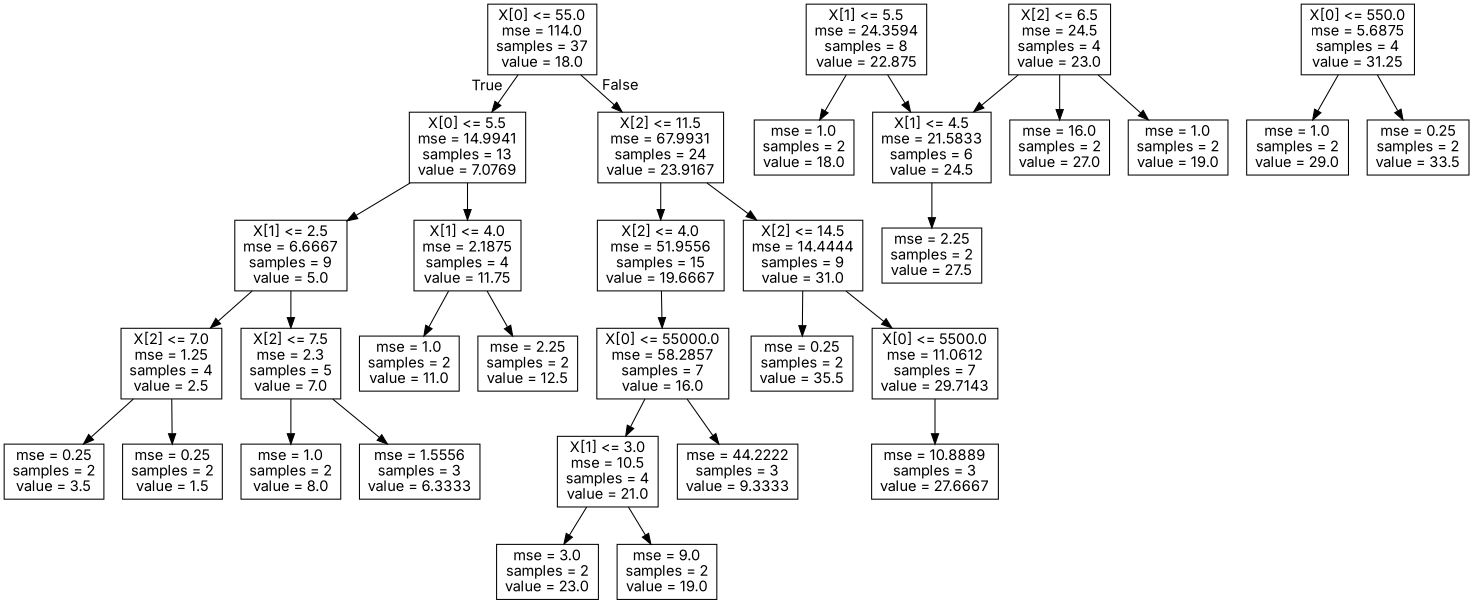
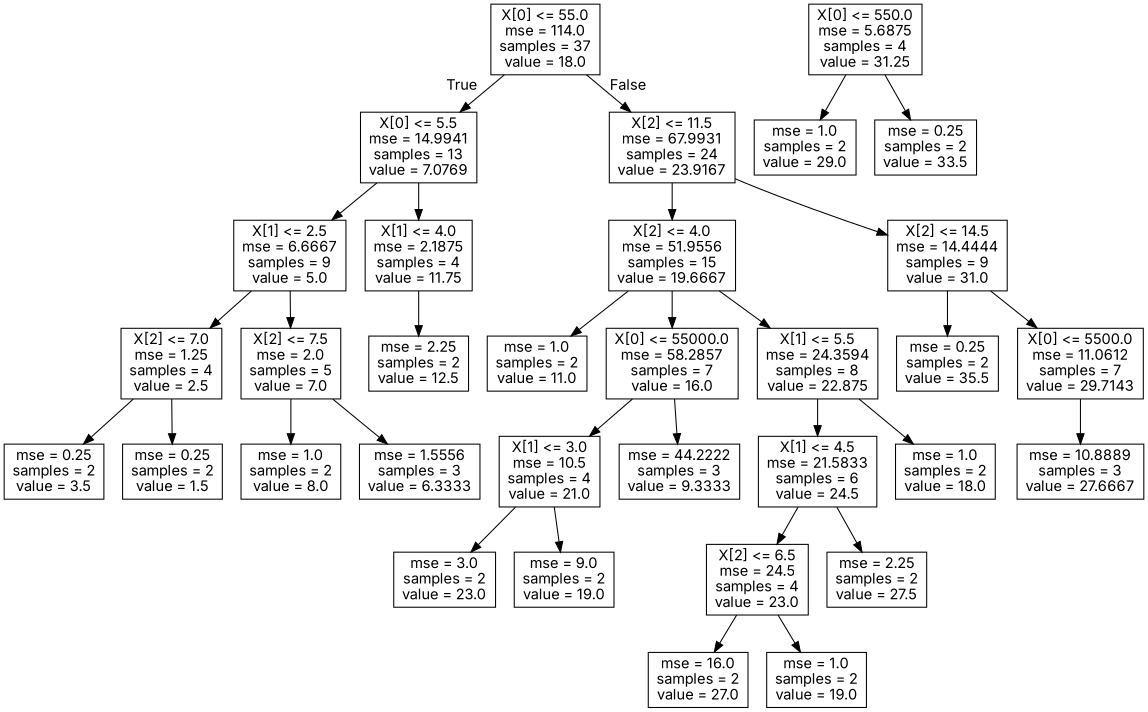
edge "X[2] <= 6.5 mse = 24.5 samples = 4 value = 23.0" -> "X[1] <= 4.5 mse = 21.5833 samples = 6 value = 24.5": reversed
edge "X[2] <= 4.0 mse = 51.9556 samples = 15 value = 19.6667" -> "X[1] <= 5.5 mse = 24.3594 samples = 8 value = 22.875": added
edge "X[1] <= 4.0 mse = 2.1875 samples = 4 value = 11.75" -> "mse = 1.0 samples = 2 value = 11.0": now "X[2] <= 4.0 mse = 51.9556 samples = 15 value = 19.6667" -> "mse = 1.0 samples = 2 value = 11.0"
node "X[2] <= 7.5 mse = 2.3 samples = 5 value = 7.0": label "X[2] <= 7.5 mse = 2.3 samples = 5 value = 7.0" -> "X[2] <= 7.5 mse = 2.0 samples = 5 value = 7.0"
